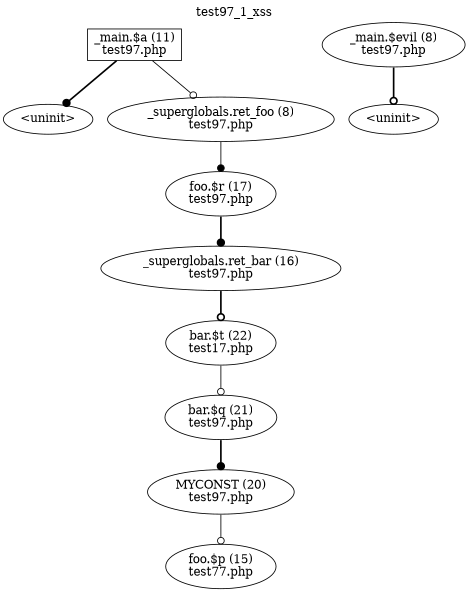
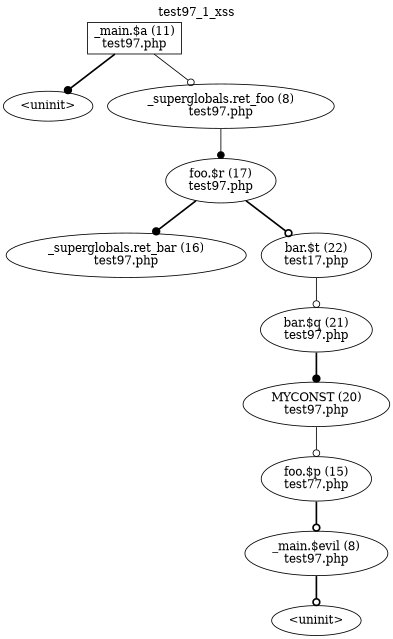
edge "_superglobals.ret_bar (16) test97.php" -> "bar.$t (22) test17.php": now "foo.$r (17) test97.php" -> "bar.$t (22) test17.php"
edge "foo.$p (15) test77.php" -> "_main.$evil (8) test97.php": added
